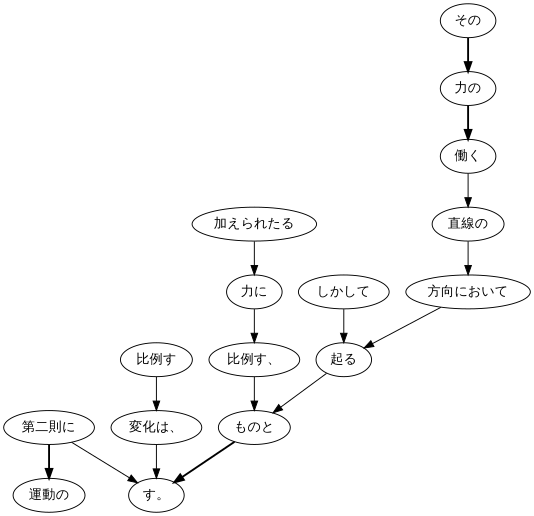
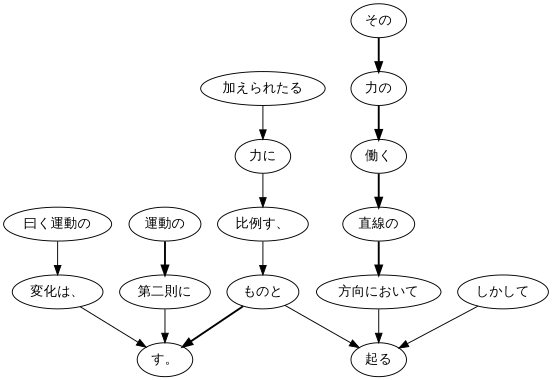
edge "働く" -> "直線の": style solid -> bold
edge "直線の" -> "方向において": style solid -> bold
node "比例す": label "比例す" -> "曰く運動の"
edge "起る" -> "ものと": reversed
edge "第二則に" -> "運動の": reversed
